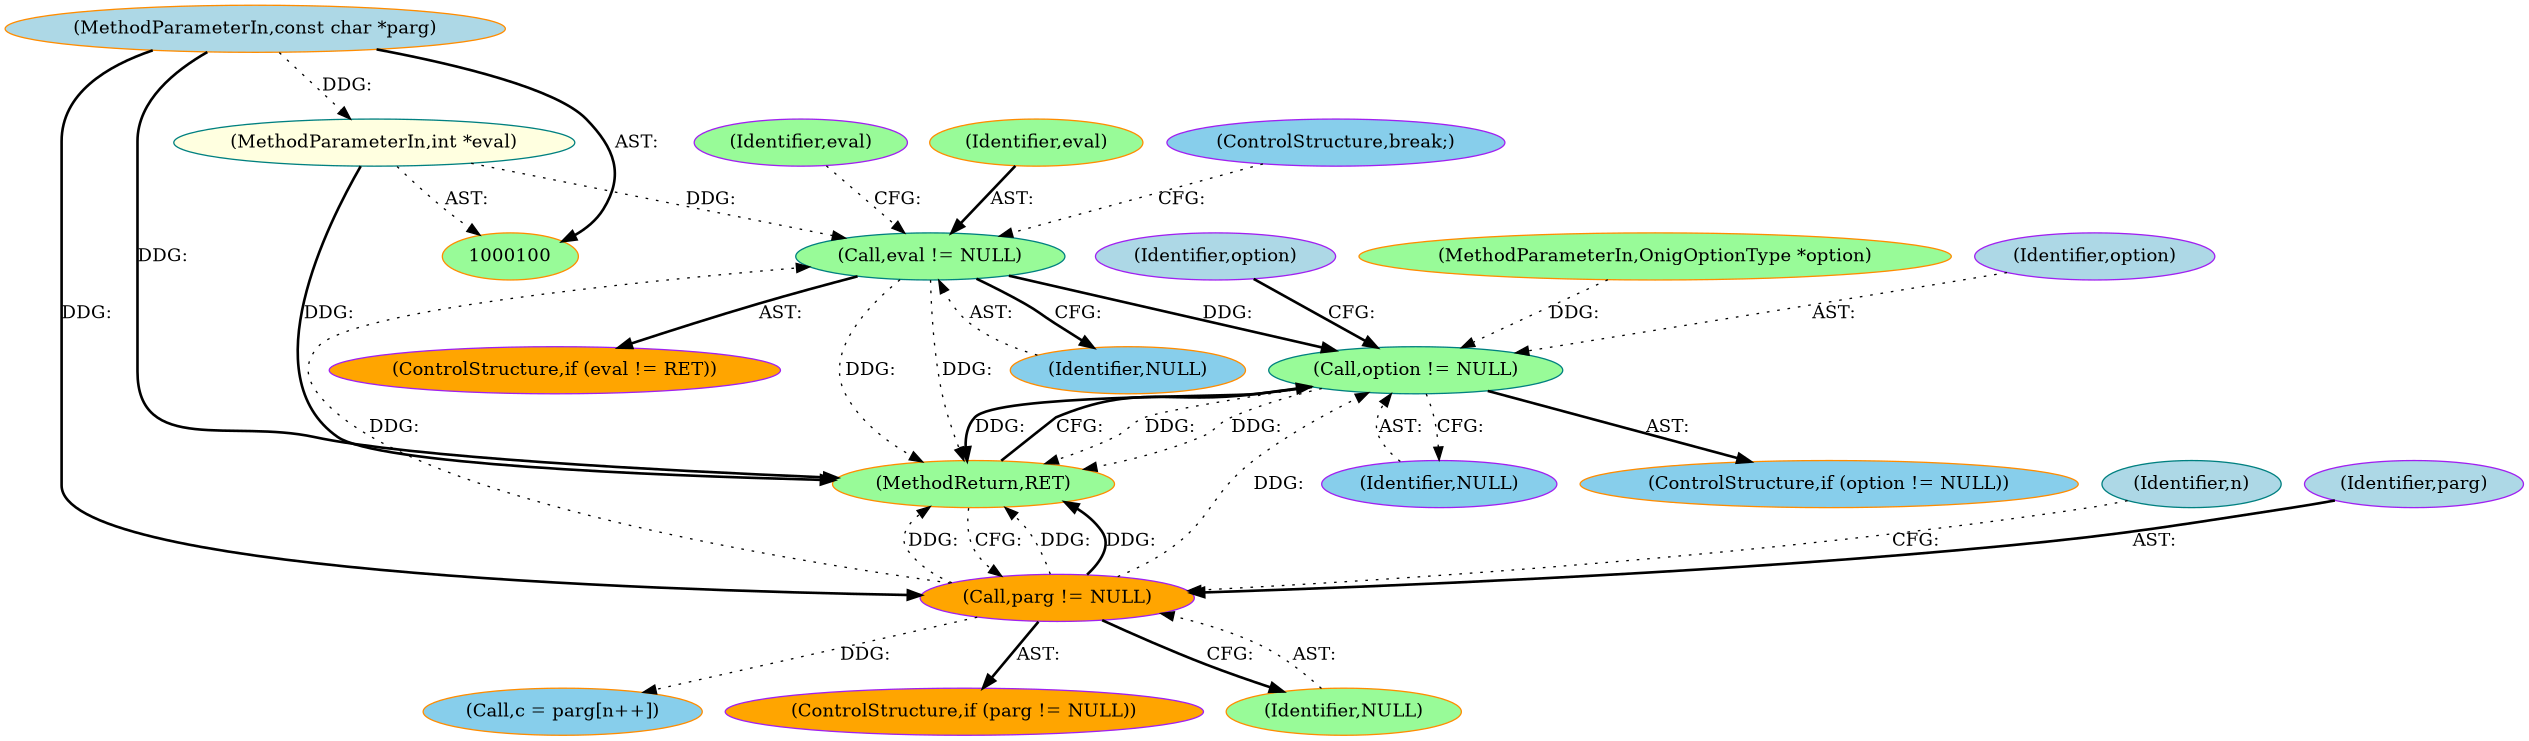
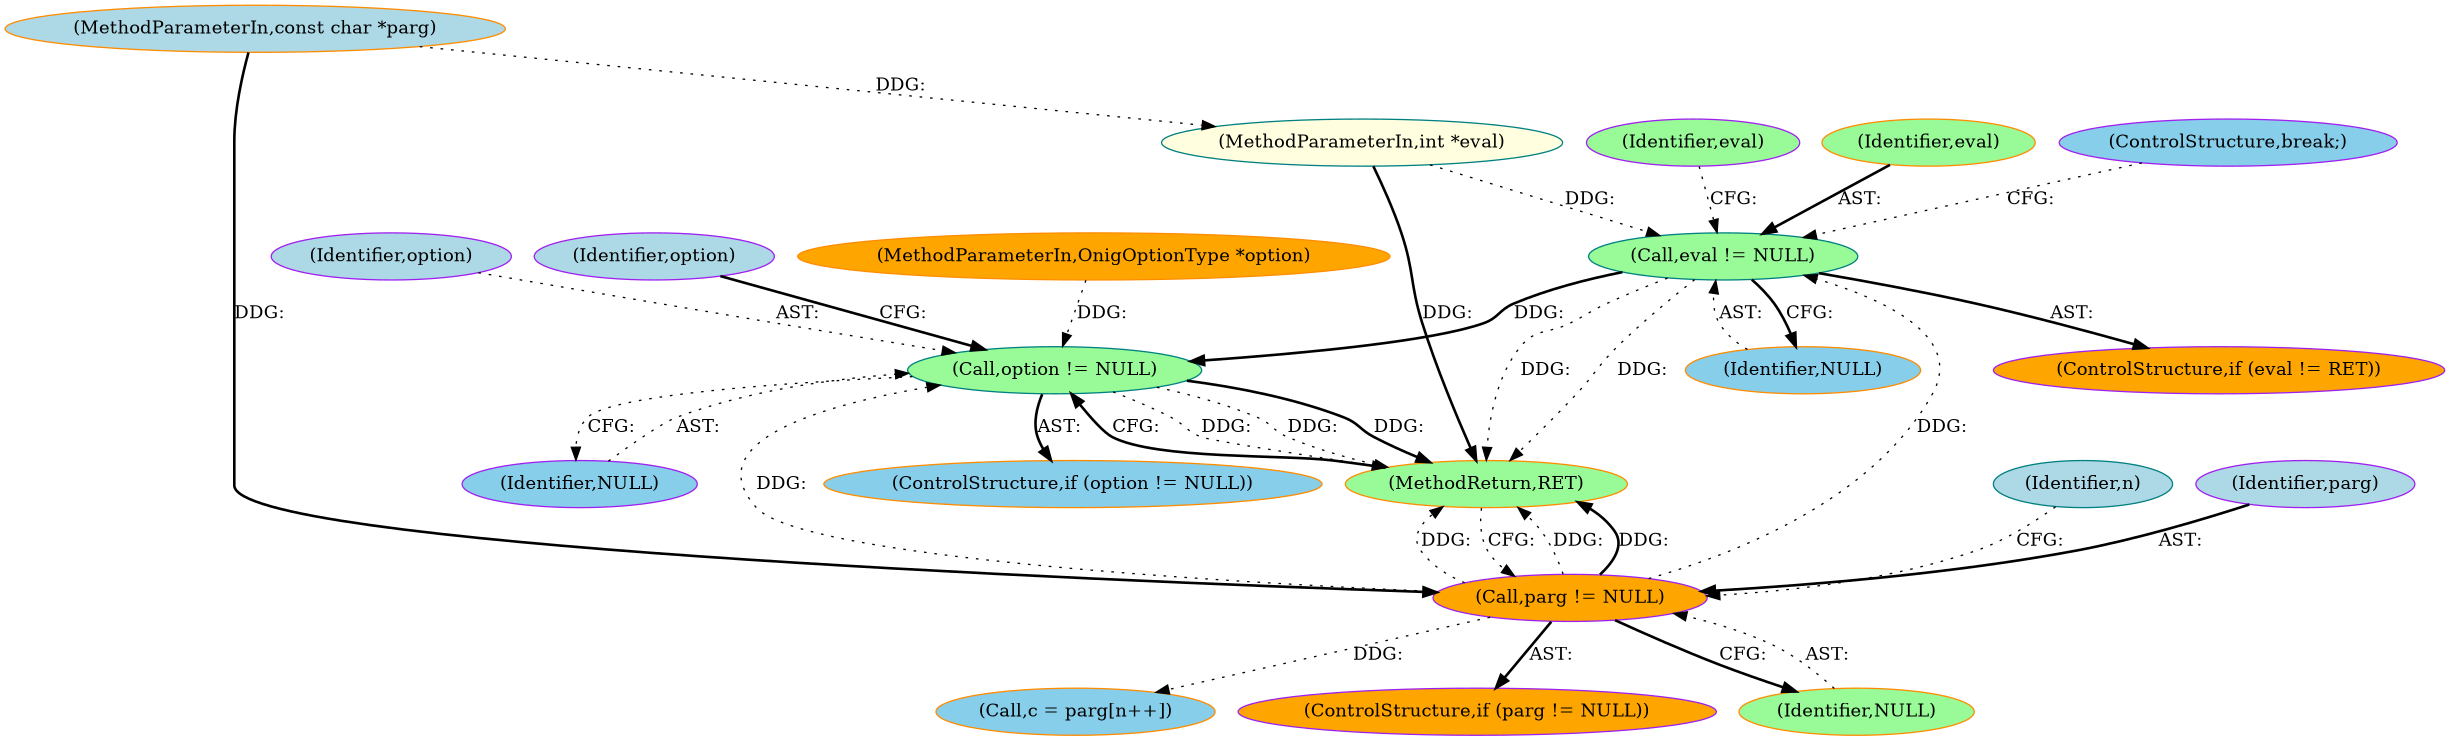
node "1000100": removed
node "(MethodParameterIn,OnigOptionType *option)": fillcolor palegreen -> orange
edge "(MethodParameterIn,const char *parg)" -> "(MethodReturn,RET)": removed, label "DDG:"
